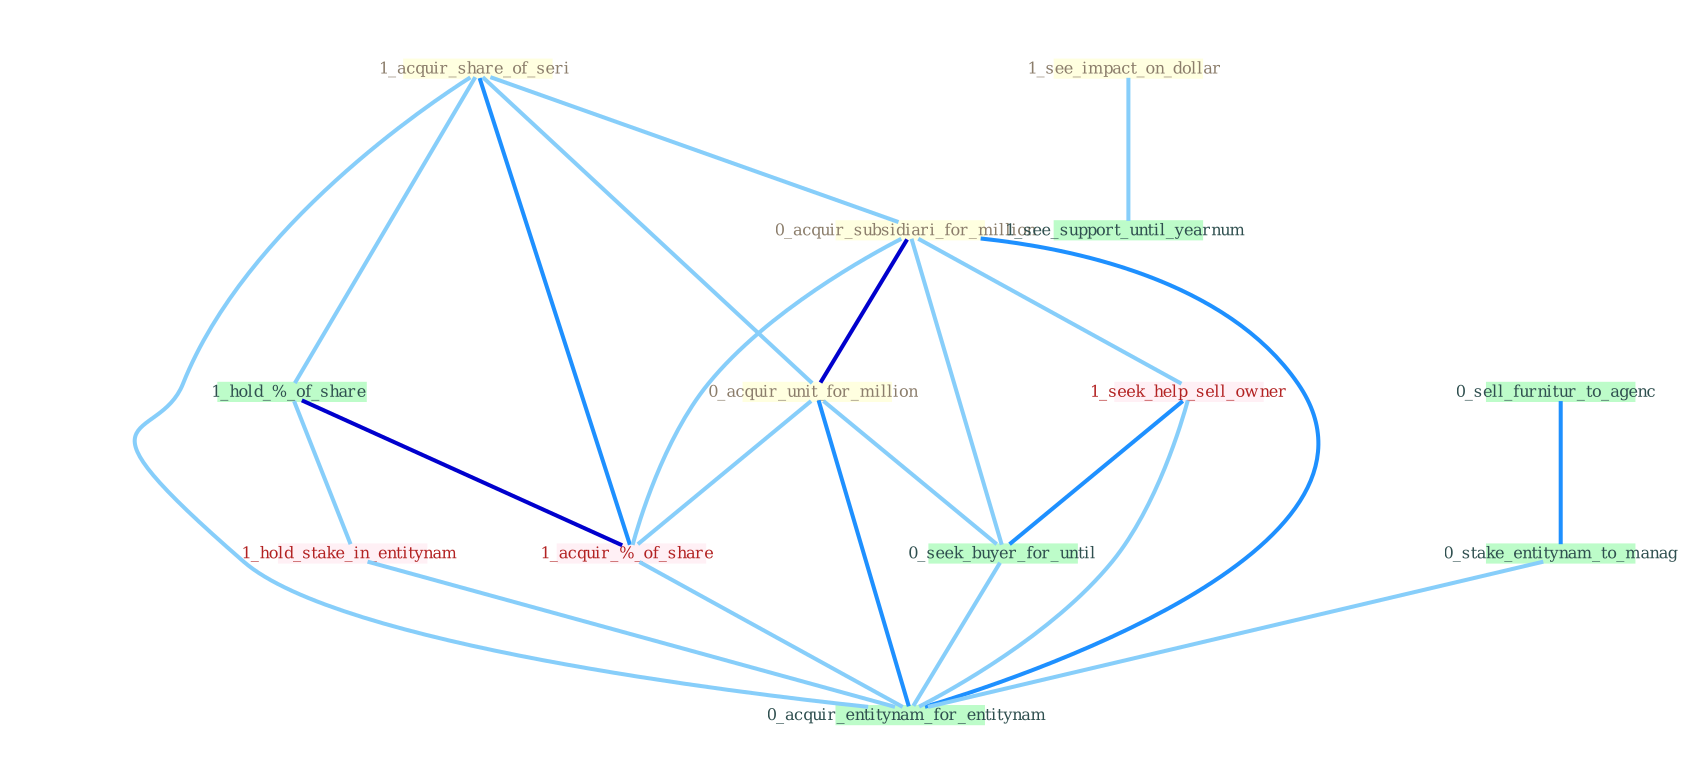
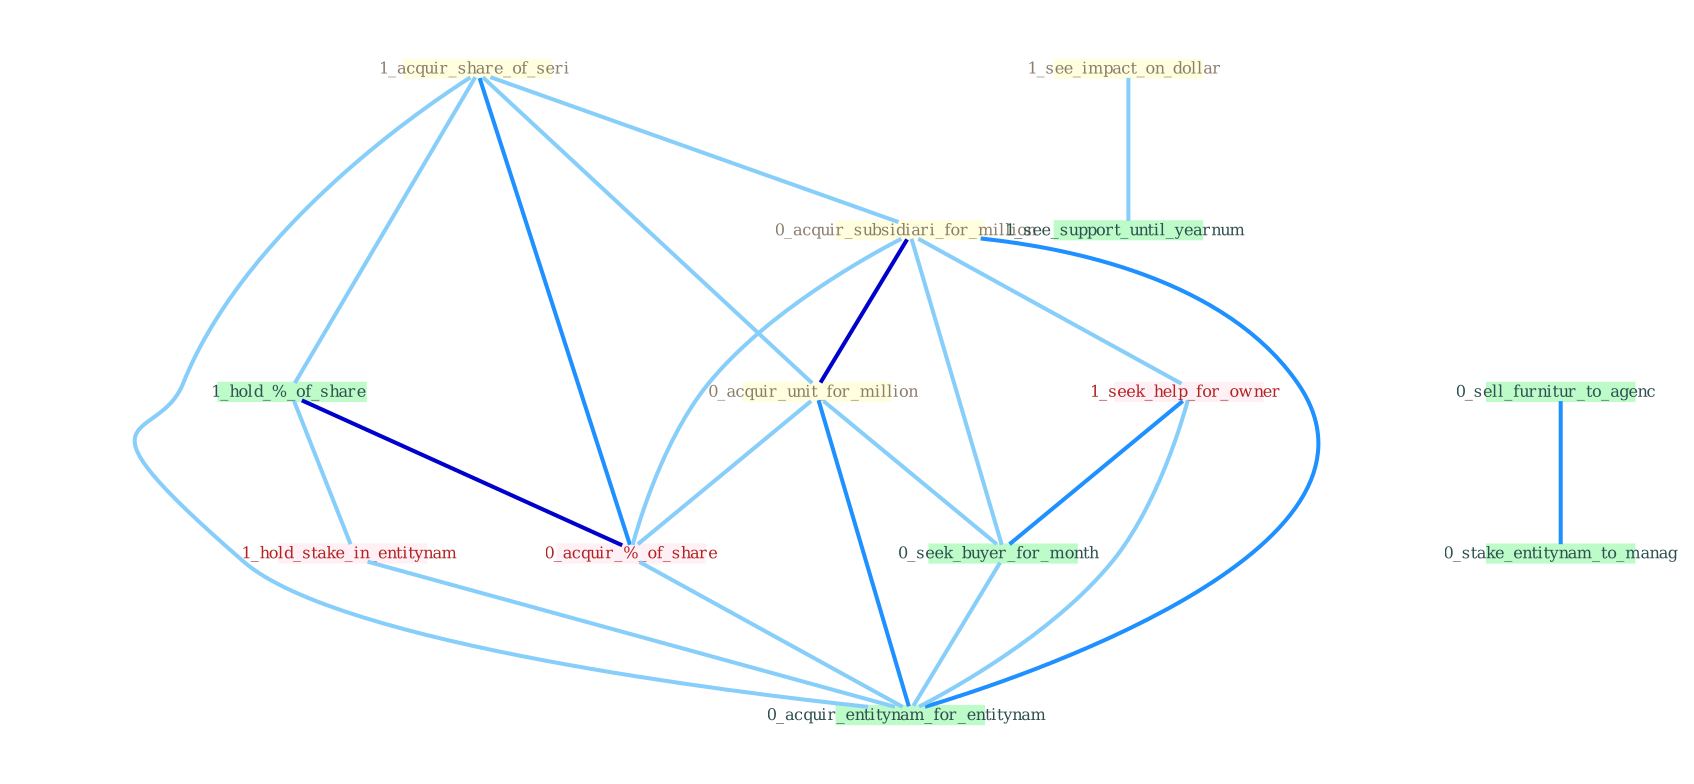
node "1_seek_help_sell_owner": label "1_seek_help_sell_owner" -> "1_seek_help_for_owner"
node "1_acquir_%_of_share": label "1_acquir_%_of_share" -> "0_acquir_%_of_share"
node "0_seek_buyer_for_until": label "0_seek_buyer_for_until" -> "0_seek_buyer_for_month"
edge "0_stake_entitynam_to_manag" -- "0_acquir_entitynam_for_entitynam": removed
